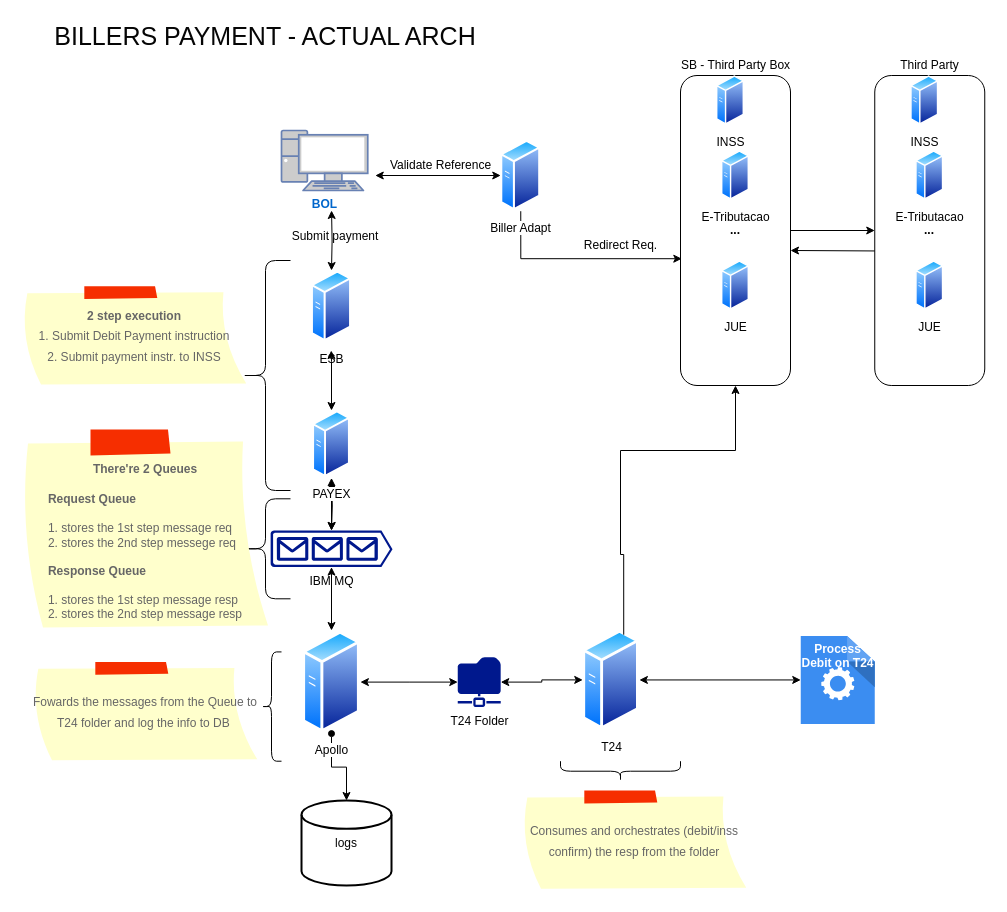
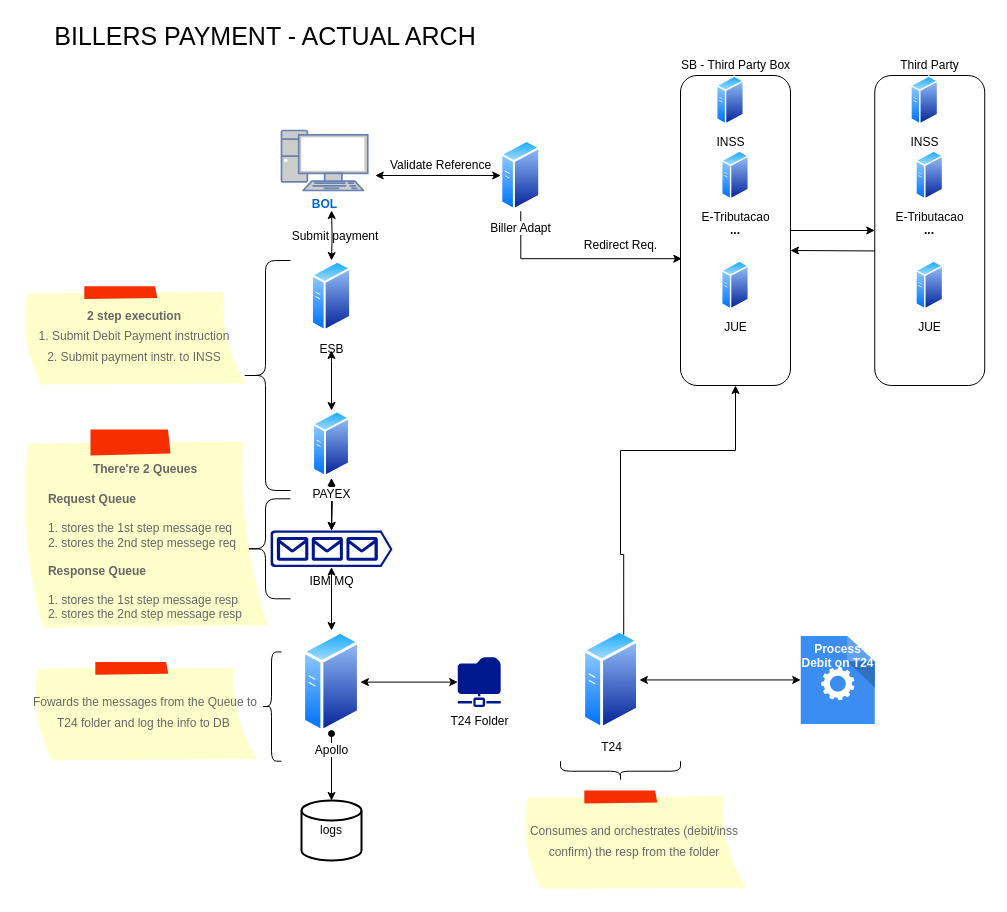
node "ESB": moved (332, 306) -> (332, 296)
edge "T24" -- "T24 Folder": removed
node "logs": size 90x85 -> 60x60
